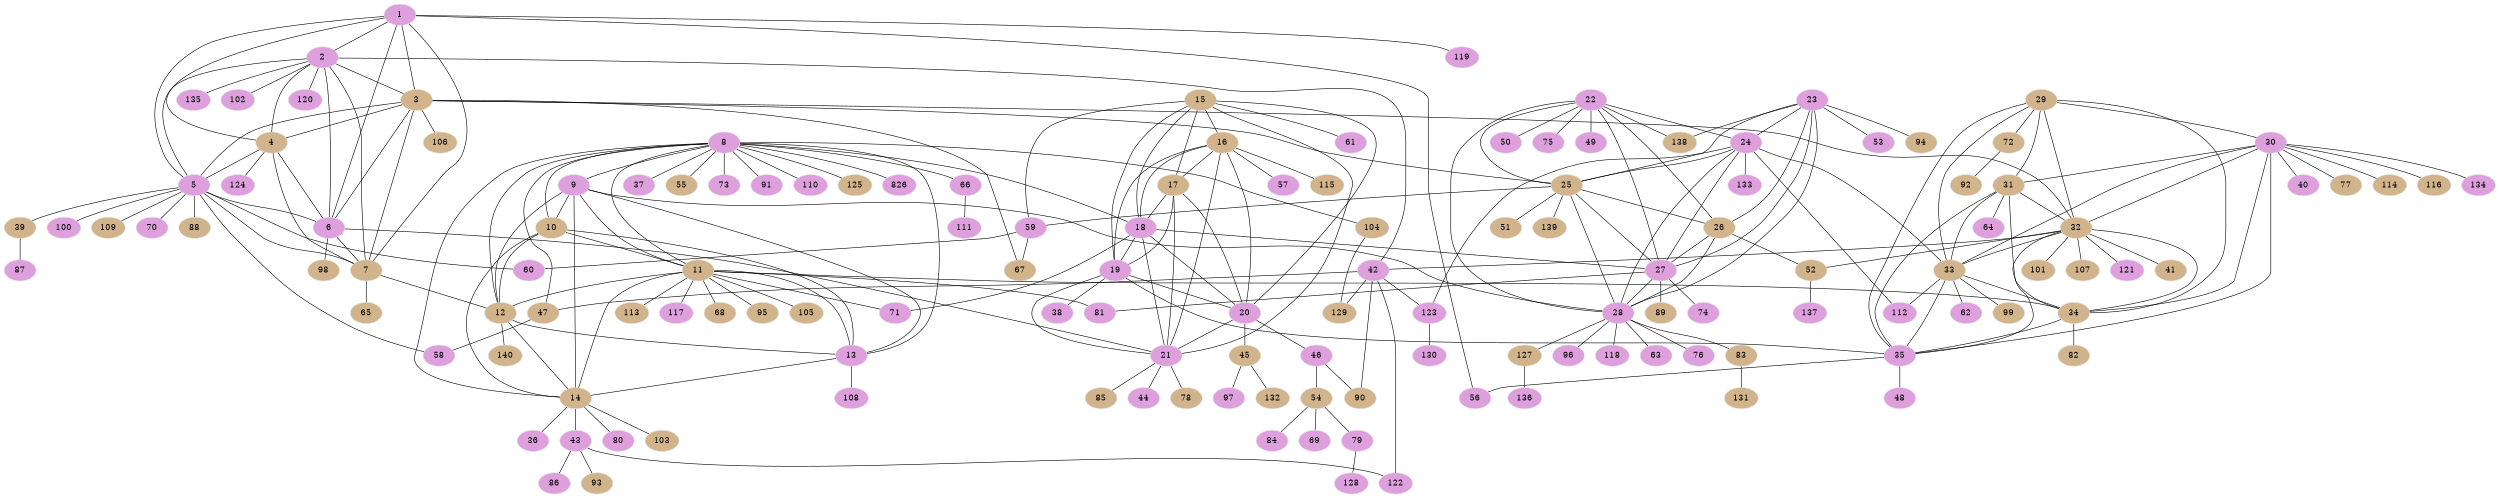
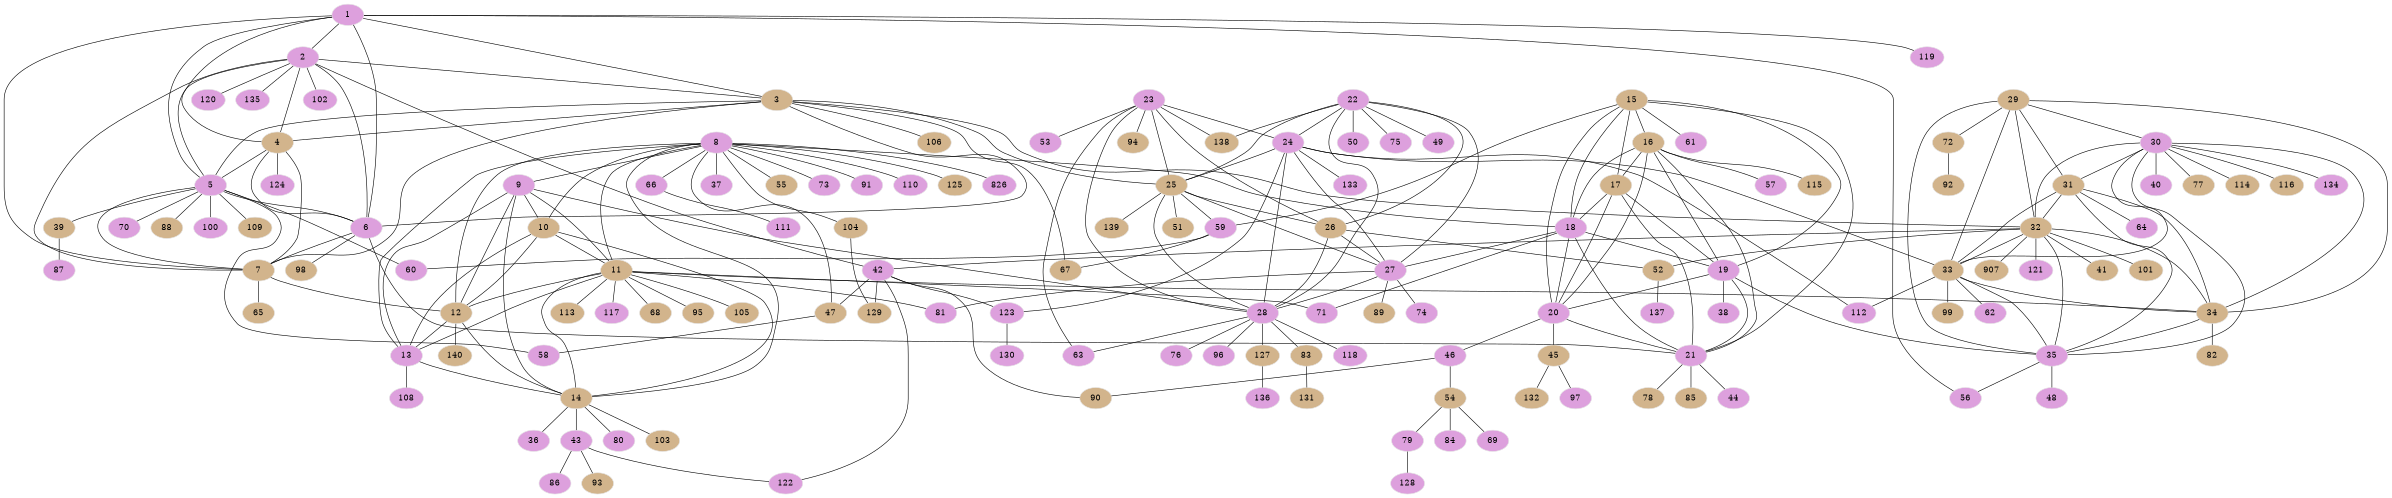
edge "23" -- "27": now "23" -- "63"
node "107": label "107" -> "907"
